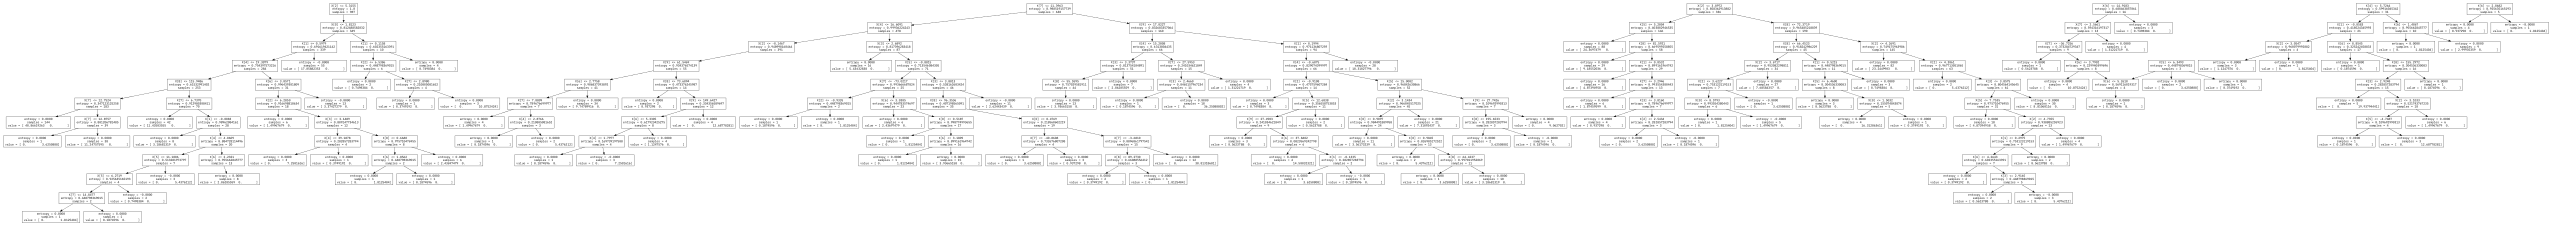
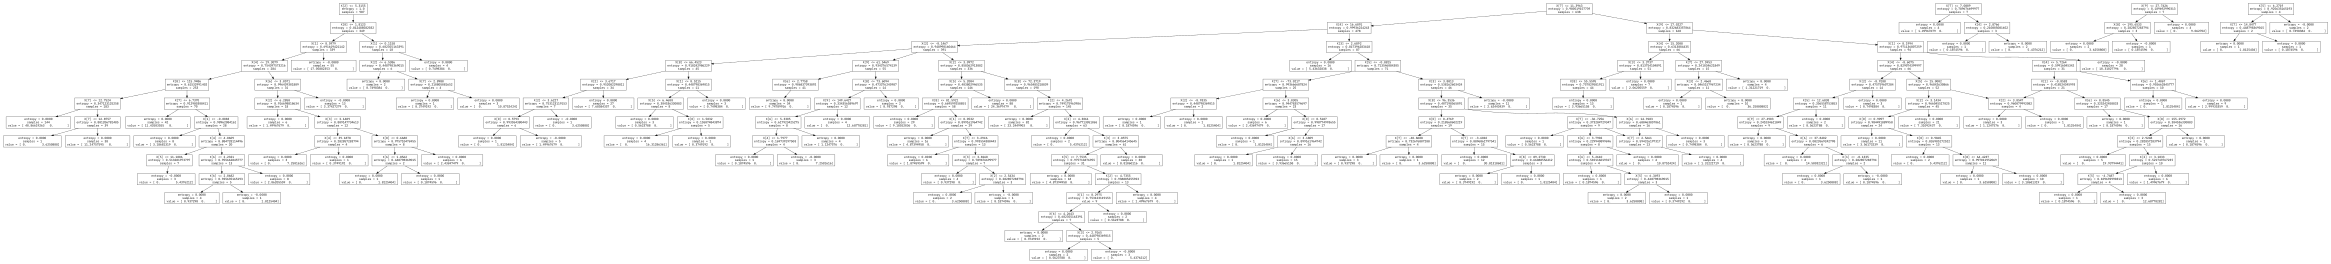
edge "X[8] <= 72.3719 entropy = 0.965485218839 samples = 190" -> "X[8] <= 66.4523 entropy = 0.918242986229 samples = 45": now "X[2] <= -0.1467 entropy = 0.948990160464 samples = 391" -> "X[8] <= 66.4523 entropy = 0.918242986229 samples = 45"
edge "X[7] <= 2.5661 entropy = 0.594316197317 samples = 13" -> "X[7] <= -36.7256 entropy = 0.373284729347 samples = 9": reversed
edge "X[2] <= -0.1467 entropy = 0.948990160464 samples = 391" -> "X[2] <= 3.0972 entropy = 0.858362913882 samples = 336": added
edge "X[5] <= 6.3493 entropy = 0.448798369015 samples = 3" -> "X[6] <= 5.2610 entropy = 0.569116019317 samples = 4": reversed
edge "X[6] <= 2.7758 entropy = 0.906837393892 samples = 41" -> "X[7] <= 7.0809 entropy = 0.789676699977 samples = 7": removed
edge "X[5] <= 15.0002 entropy = 0.96842630866 samples = 52" -> "X[9] <= 27.7426 entropy = 0.109692990313 samples = 7": now "X[5] <= 15.0002 entropy = 0.96842630866 samples = 52" -> "X[2] <= 3.0547 entropy = 0.960079992082 samples = 4"
edge "X[8] <= 96.3536 entropy = 0.407198565091 samples = 35" -> "X[6] <= 14.9103 entropy = 0.680463857061 samples = 16": added
node "X[1] <= 0.2975 entropy = 0.753123119153 samples = 9": label "X[1] <= 0.2975 entropy = 0.753123119153 samples = 9" -> "X[1] <= 0.2975 entropy = 0.753123119153 value = 9"
edge "X[5] <= 11.1006 entropy = 0.513281973797 samples = 7" -> "X[5] <= 6.2719 entropy = 0.925635165193 samples = 4": removed
edge "X[6] <= 2.2321 entropy = 0.955662845777 samples = 13" -> "X[6] <= 2.0682 entropy = 0.925635165193 samples = 5": added
